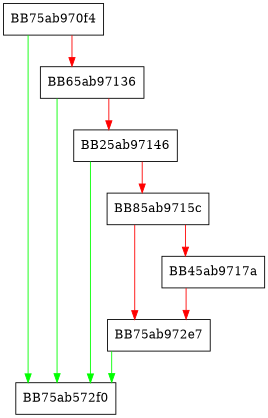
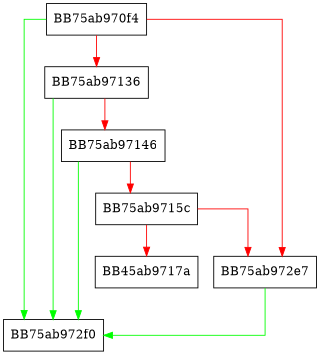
node "BB65ab97136": label "BB65ab97136" -> "BB75ab97136"
node "BB25ab97146": label "BB25ab97146" -> "BB75ab97146"
node "BB85ab9715c": label "BB85ab9715c" -> "BB75ab9715c"
edge "BB45ab9717a" -> "BB75ab972e7": now "BB75ab970f4" -> "BB75ab972e7"
node "BB75ab572f0": label "BB75ab572f0" -> "BB75ab972f0"
